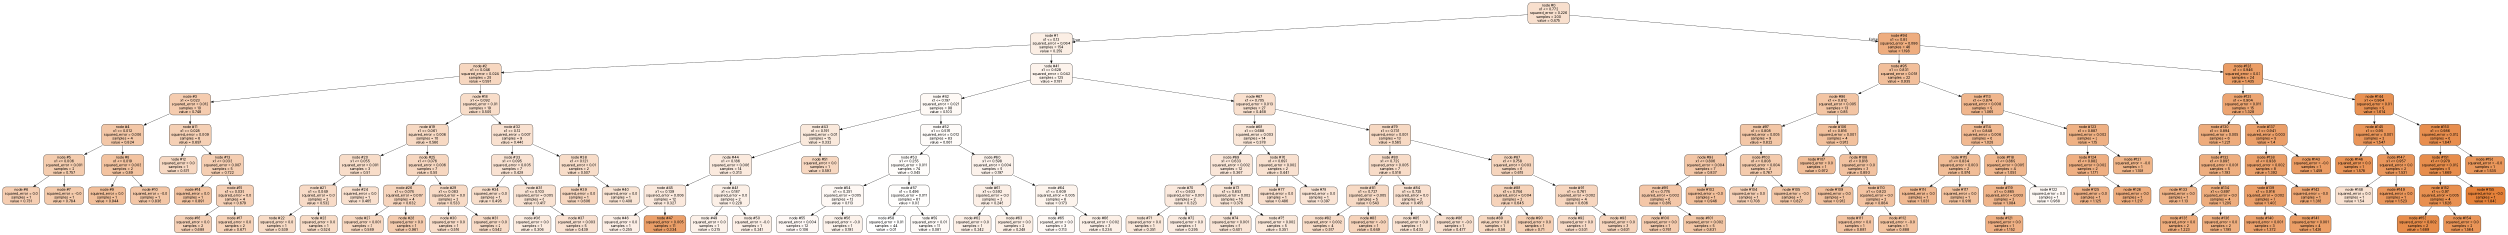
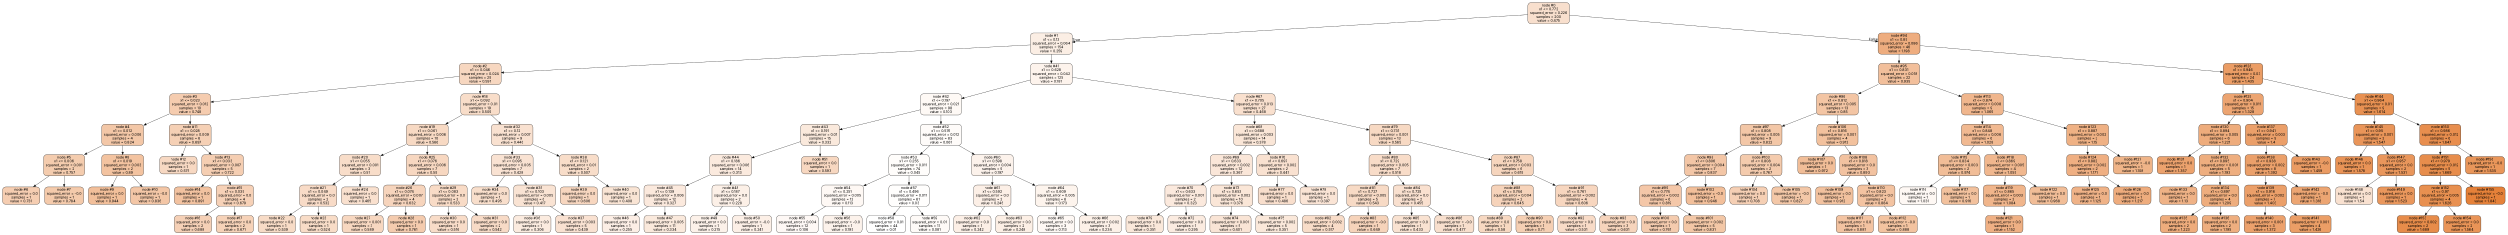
node "node #131 squared_error = 0.0 samples = 1 value = 1.357": added
node "node #116 squared_error = 0.0 samples = 1 value = 1.031": fillcolor #f1b991 -> #fef8f4
node "node #122 squared_error = 0.0 samples = 1 value = 0.968": fillcolor #fef8f4 -> #f1bd97
node "node #28 squared_error = 0.0 samples = 1 value = 0.961": label "node #28 squared_error = 0.0 samples = 1 value = 0.961" -> "node #28 squared_error = 0.0 samples = 1 value = 0.761"
node "node #47 squared_error = 0.005 samples = 11 value = 0.334": fillcolor #eb9f69 -> #fae9dc
node "node #71 squared_error = 0.0 samples = 1 value = 0.351": label "node #71 squared_error = 0.0 samples = 1 value = 0.351" -> "node #79 squared_error = 0.0 samples = 1 value = 0.351"
